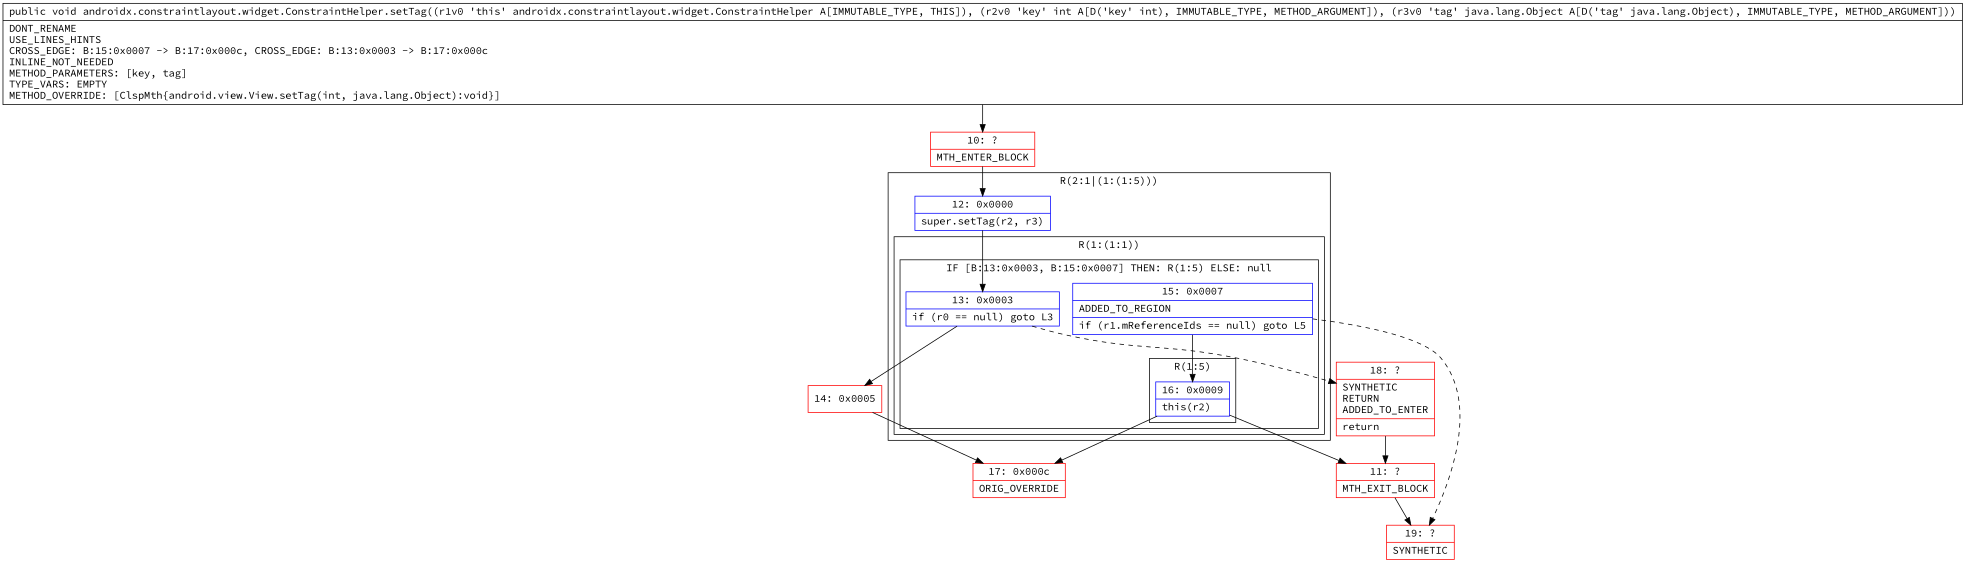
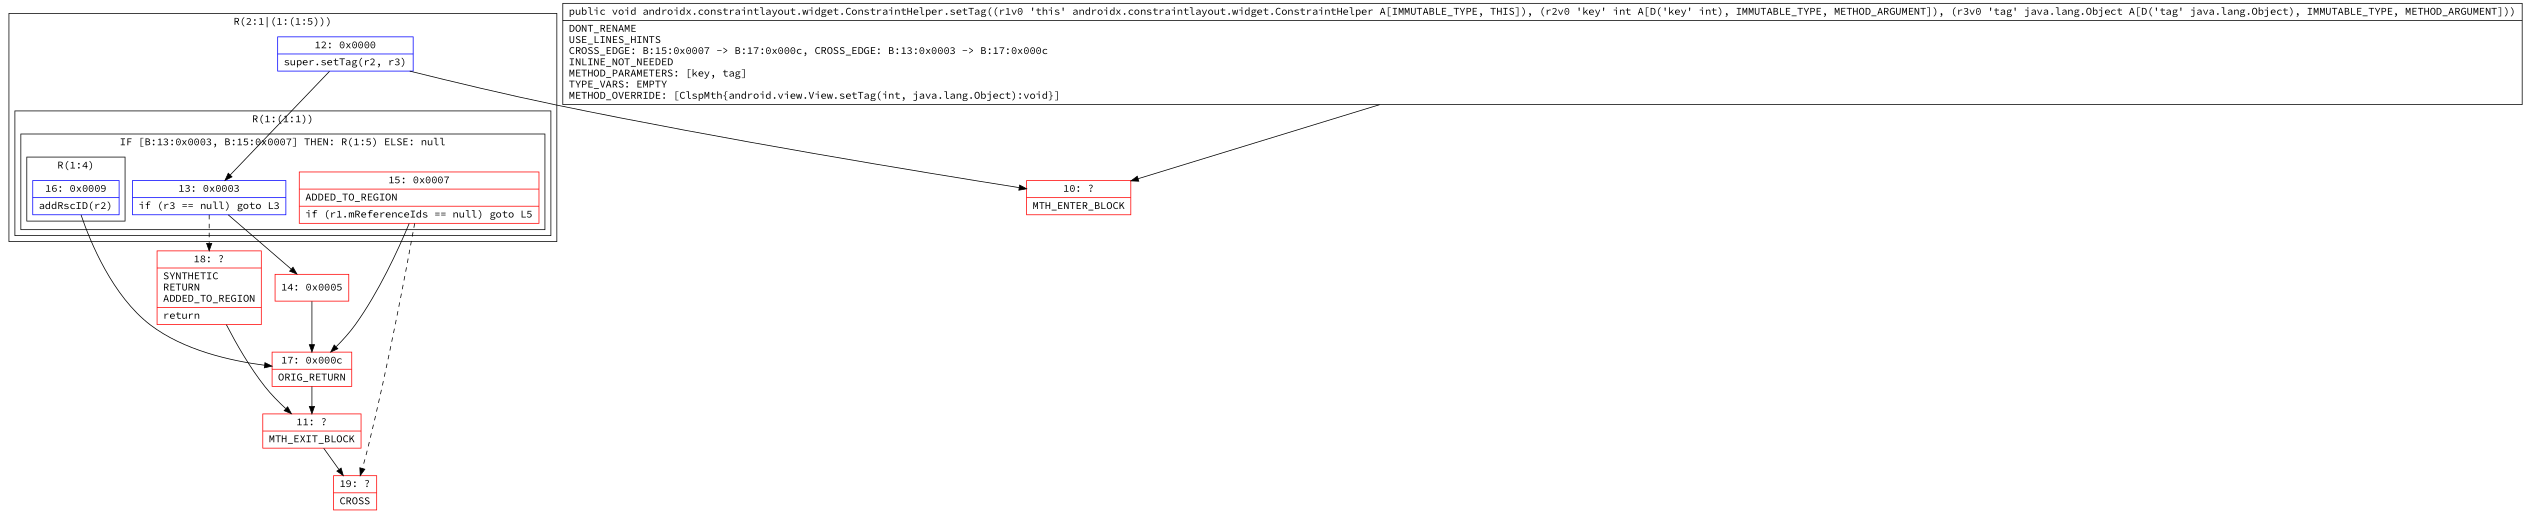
edge "10: ?" -> "12: 0x0000": reversed
node "15: 0x0007": color blue -> red
node "13: 0x0003": text "if (r0 == null) goto L3" -> "if (r3 == null) goto L3"
edge "15: 0x0007" -> "16: 0x0009": now "15: 0x0007" -> "17: 0x000c"
cluster "R(1:5)": label "R(1:5)" -> "R(1:4)"
node "16: 0x0009": text "this(r2)" -> "addRscID(r2)"
node "18: ?": text "ADDED_TO_ENTER" -> "ADDED_TO_REGION"
edge "16: 0x0009" -> "11: ?": now "17: 0x000c" -> "11: ?"
node "17: 0x000c": text "ORIG_OVERRIDE" -> "ORIG_RETURN"
node "19: ?": text "SYNTHETIC" -> "CROSS"
